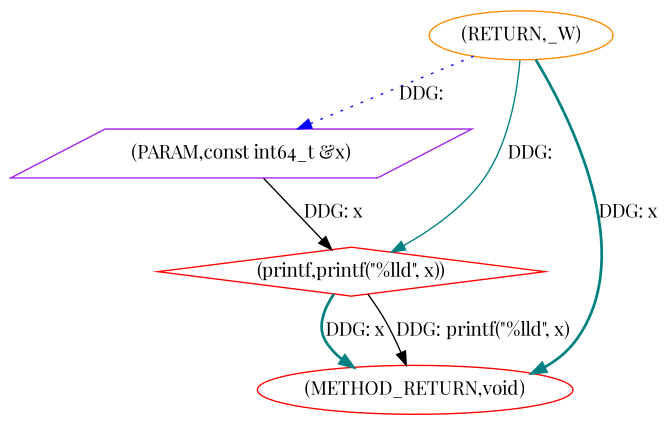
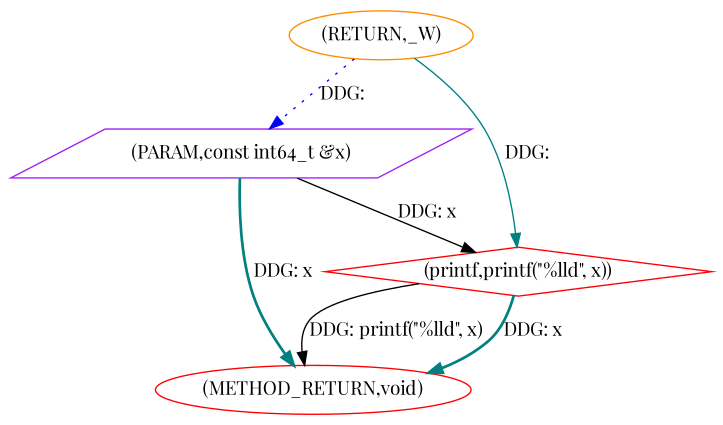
edge "(RETURN,_W)" -> "(METHOD_RETURN,void)": now "(PARAM,const int64_t &x)" -> "(METHOD_RETURN,void)"
